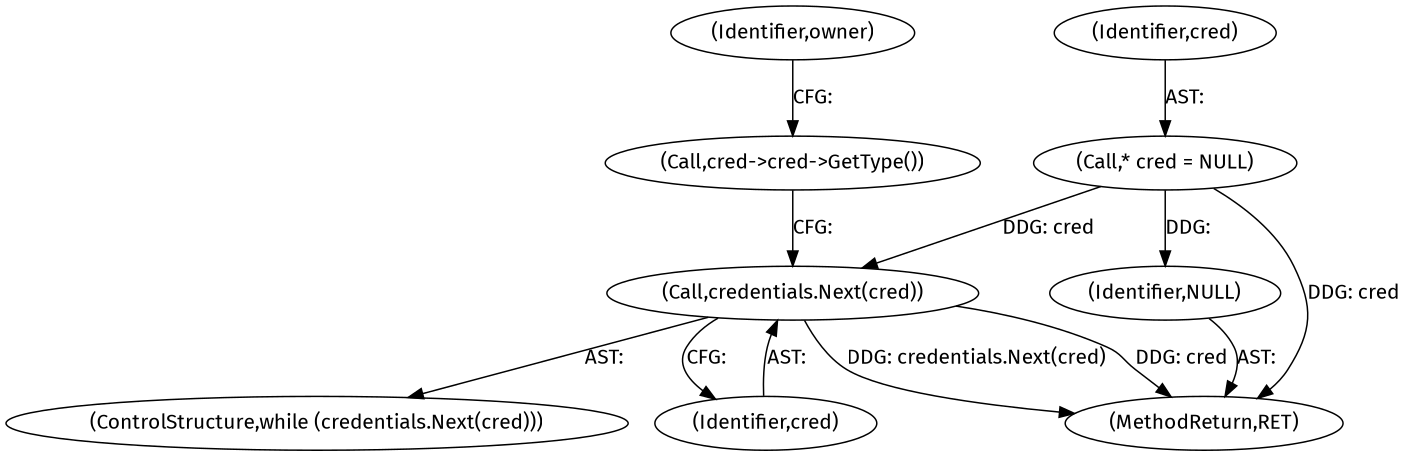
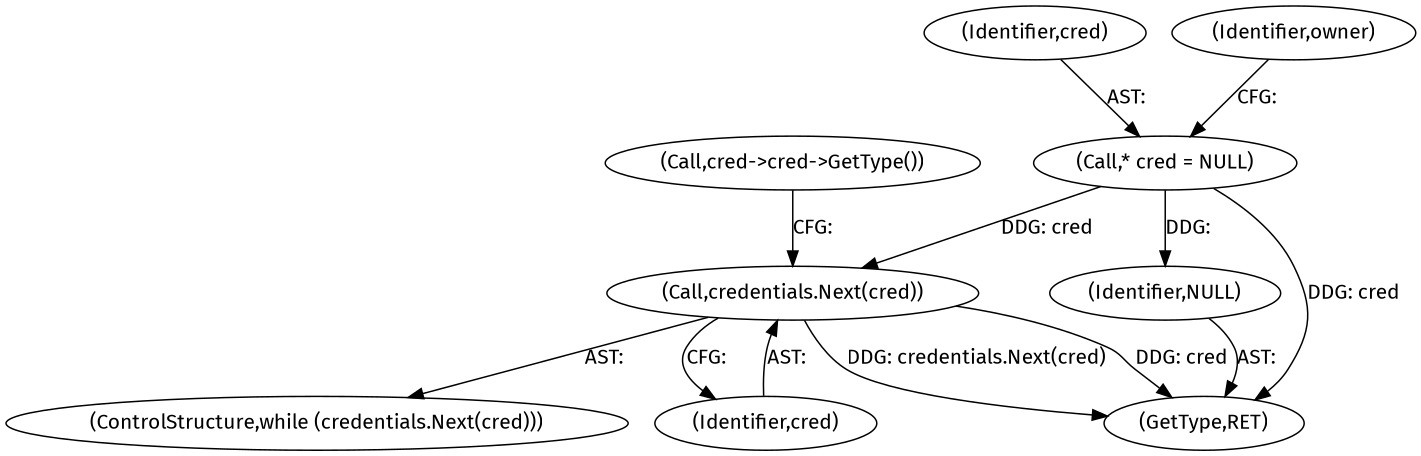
edge "(Identifier,owner)" -> "(Call,cred->cred->GetType())": now "(Identifier,owner)" -> "(Call,* cred = NULL)"
node "(MethodReturn,RET)": label "(MethodReturn,RET)" -> "(GetType,RET)"
